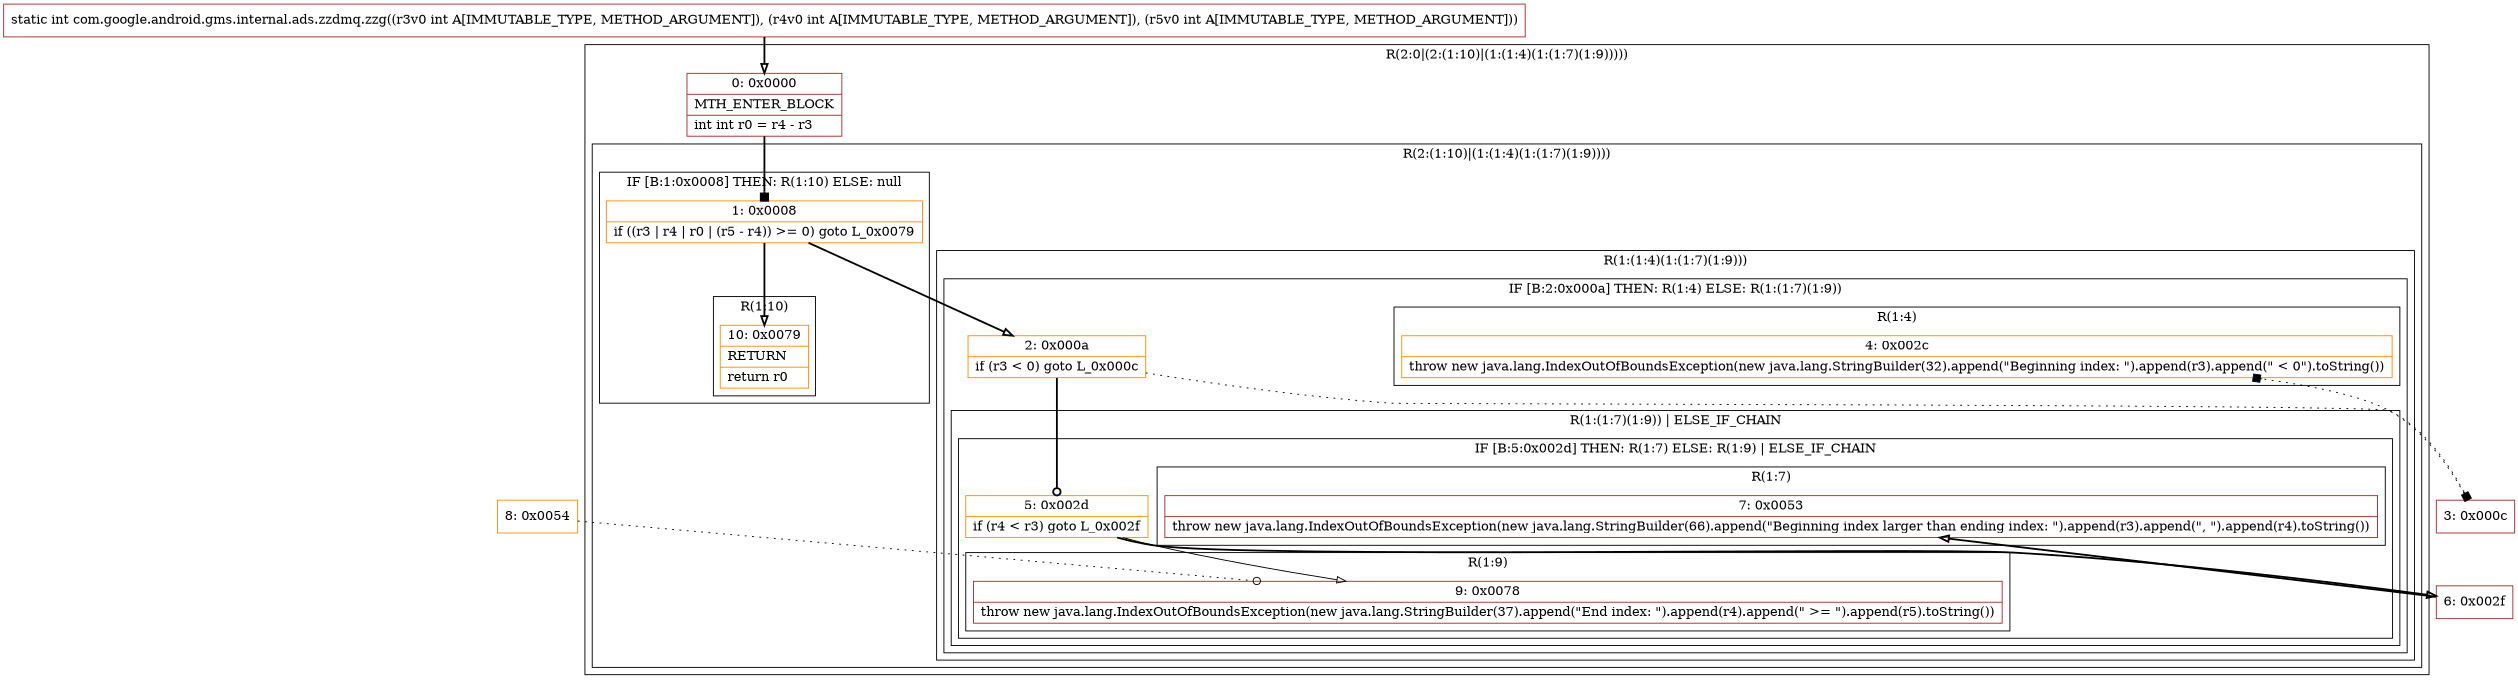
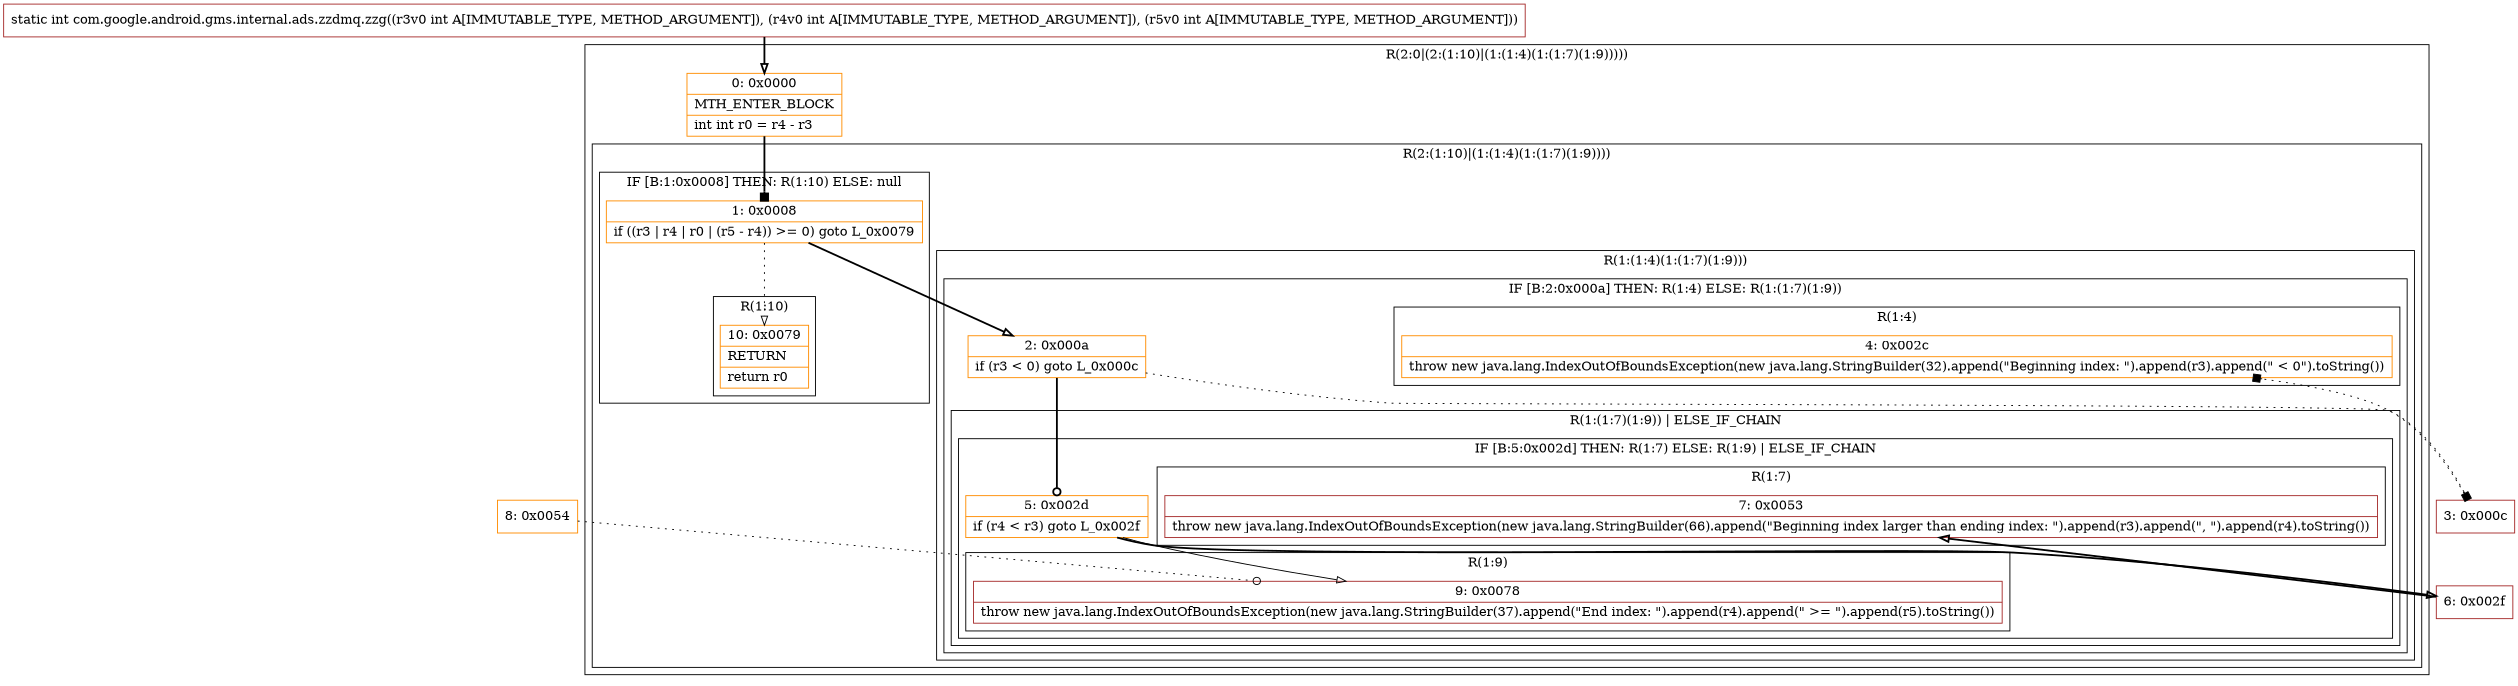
node "0: 0x0000": color brown -> darkorange
edge "1: 0x0008" -> "10: 0x0079": style bold -> dotted
